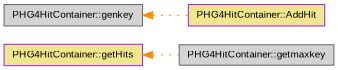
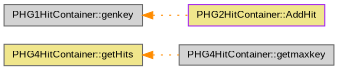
node "PHG4HitContainer::genkey": label "PHG4HitContainer::genkey" -> "PHG1HitContainer::genkey"
node "PHG4HitContainer::AddHit": label "PHG4HitContainer::AddHit" -> "PHG2HitContainer::AddHit"
node "PHG4HitContainer::getHits": color purple -> gray40
